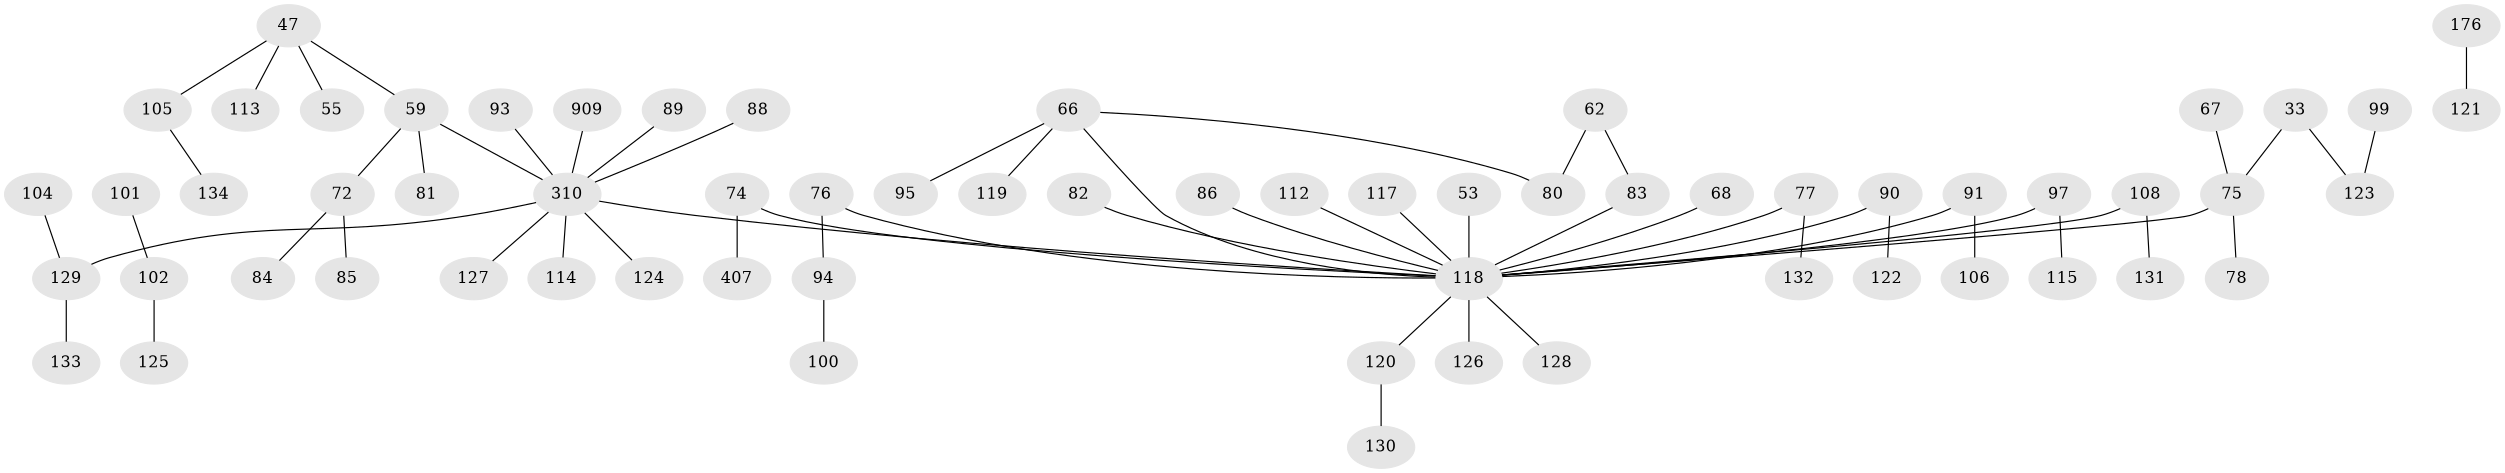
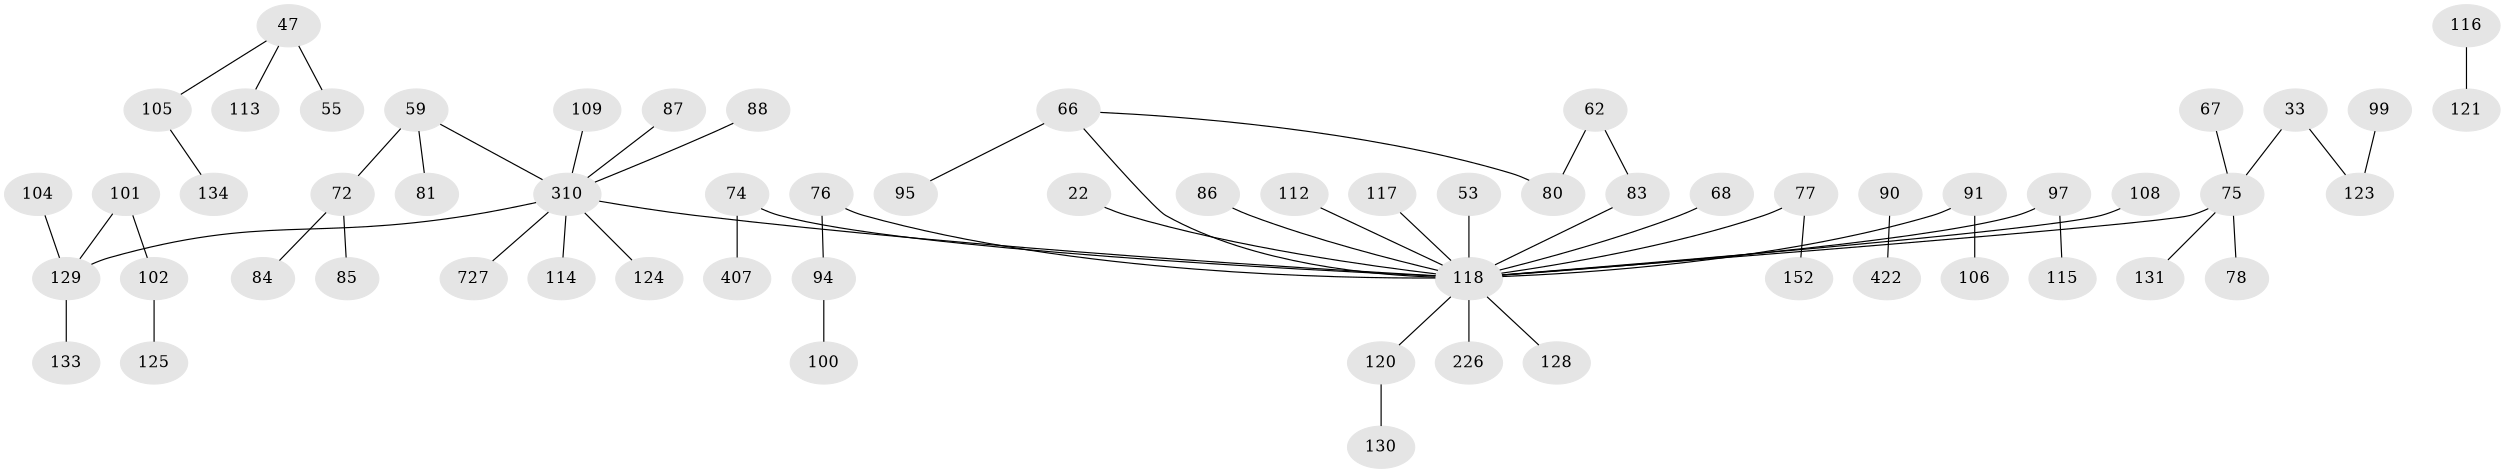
node "176": label "176" -> "116"
edge "47" -- "59": removed
node "93": removed
node "909": label "909" -> "109"
node "89": label "89" -> "87"
node "119": removed
node "82": label "82" -> "22"
edge "101" -- "129": added
edge "108" -- "131": now "75" -- "131"
edge "90" -- "118": removed
node "127": label "127" -> "727"
node "132": label "132" -> "152"
node "122": label "122" -> "422"
node "126": label "126" -> "226"
